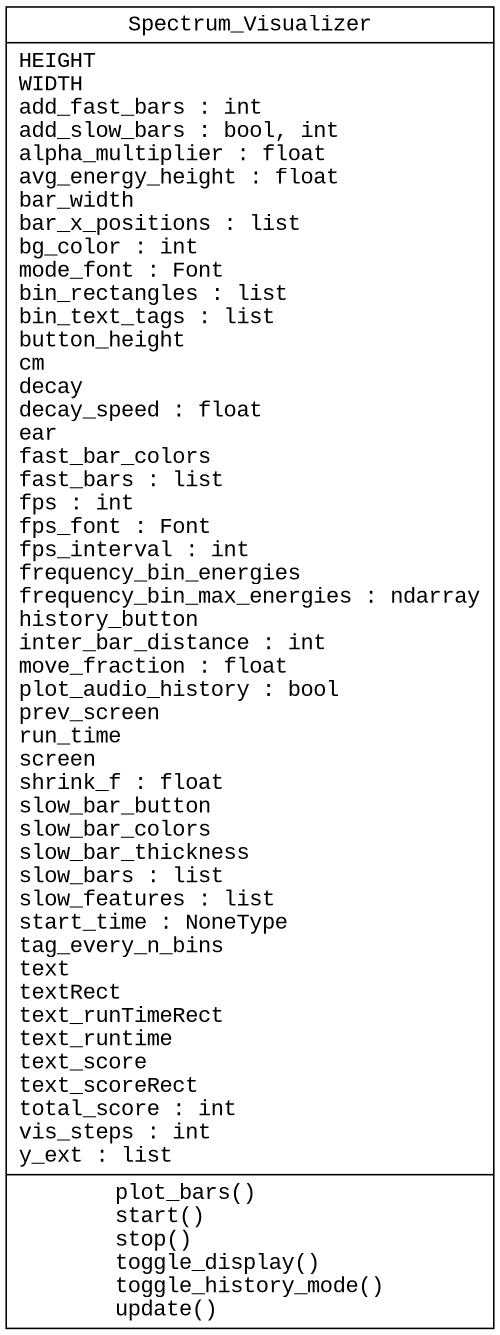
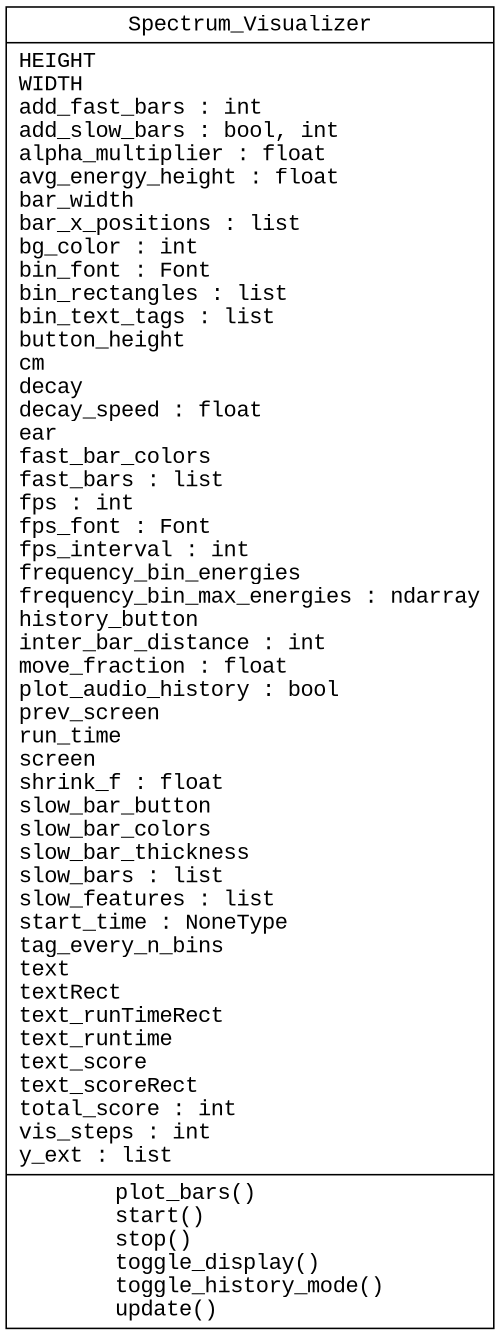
node "Spectrum_Visualizer": text "mode_font : Font" -> "bin_font : Font"
